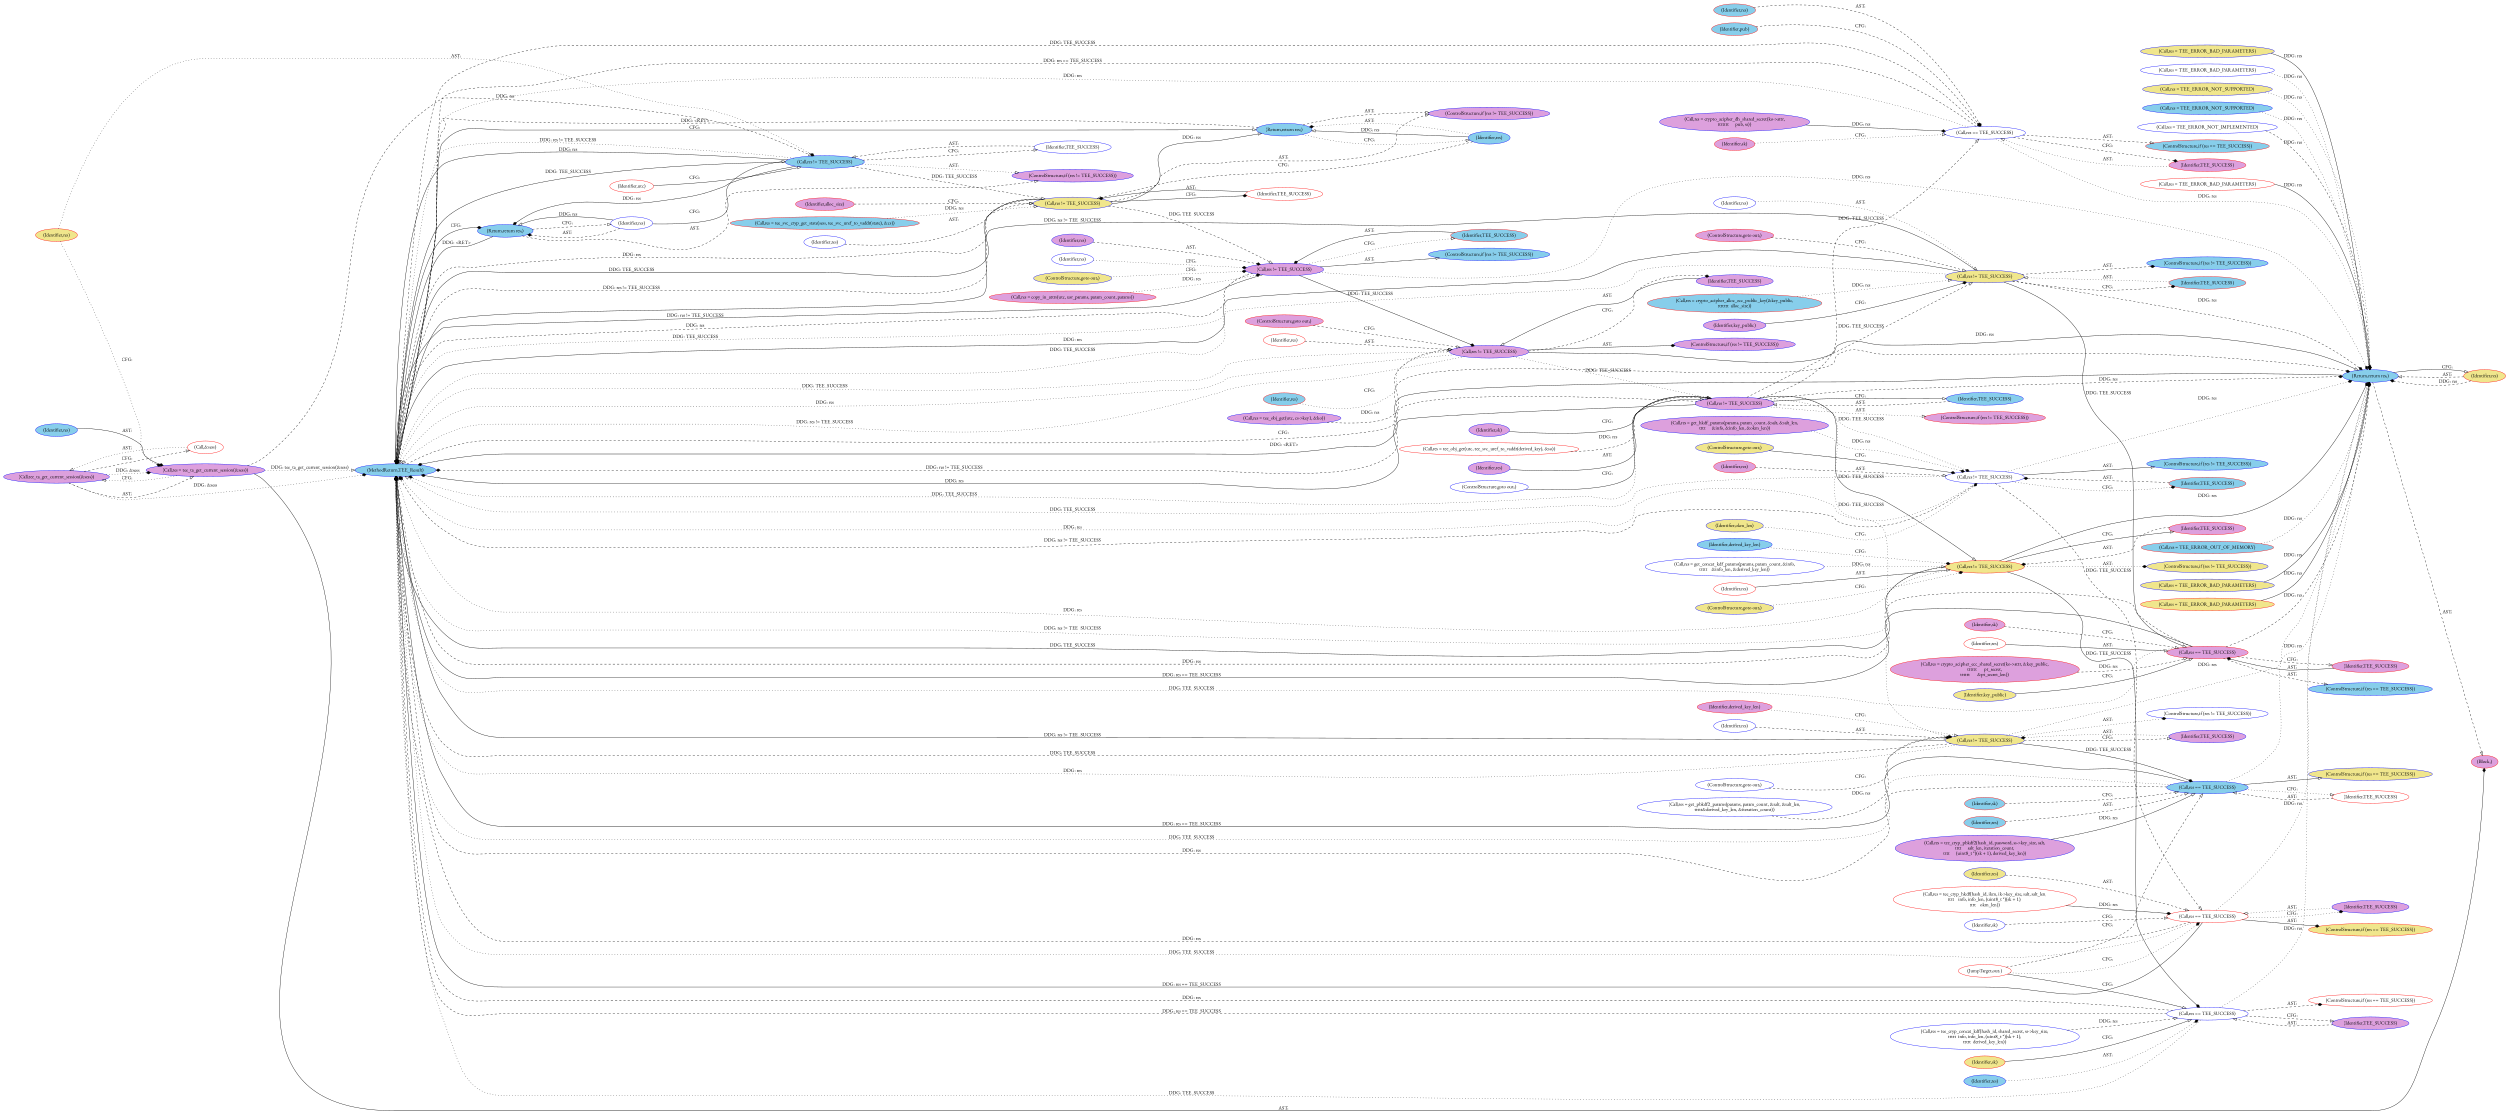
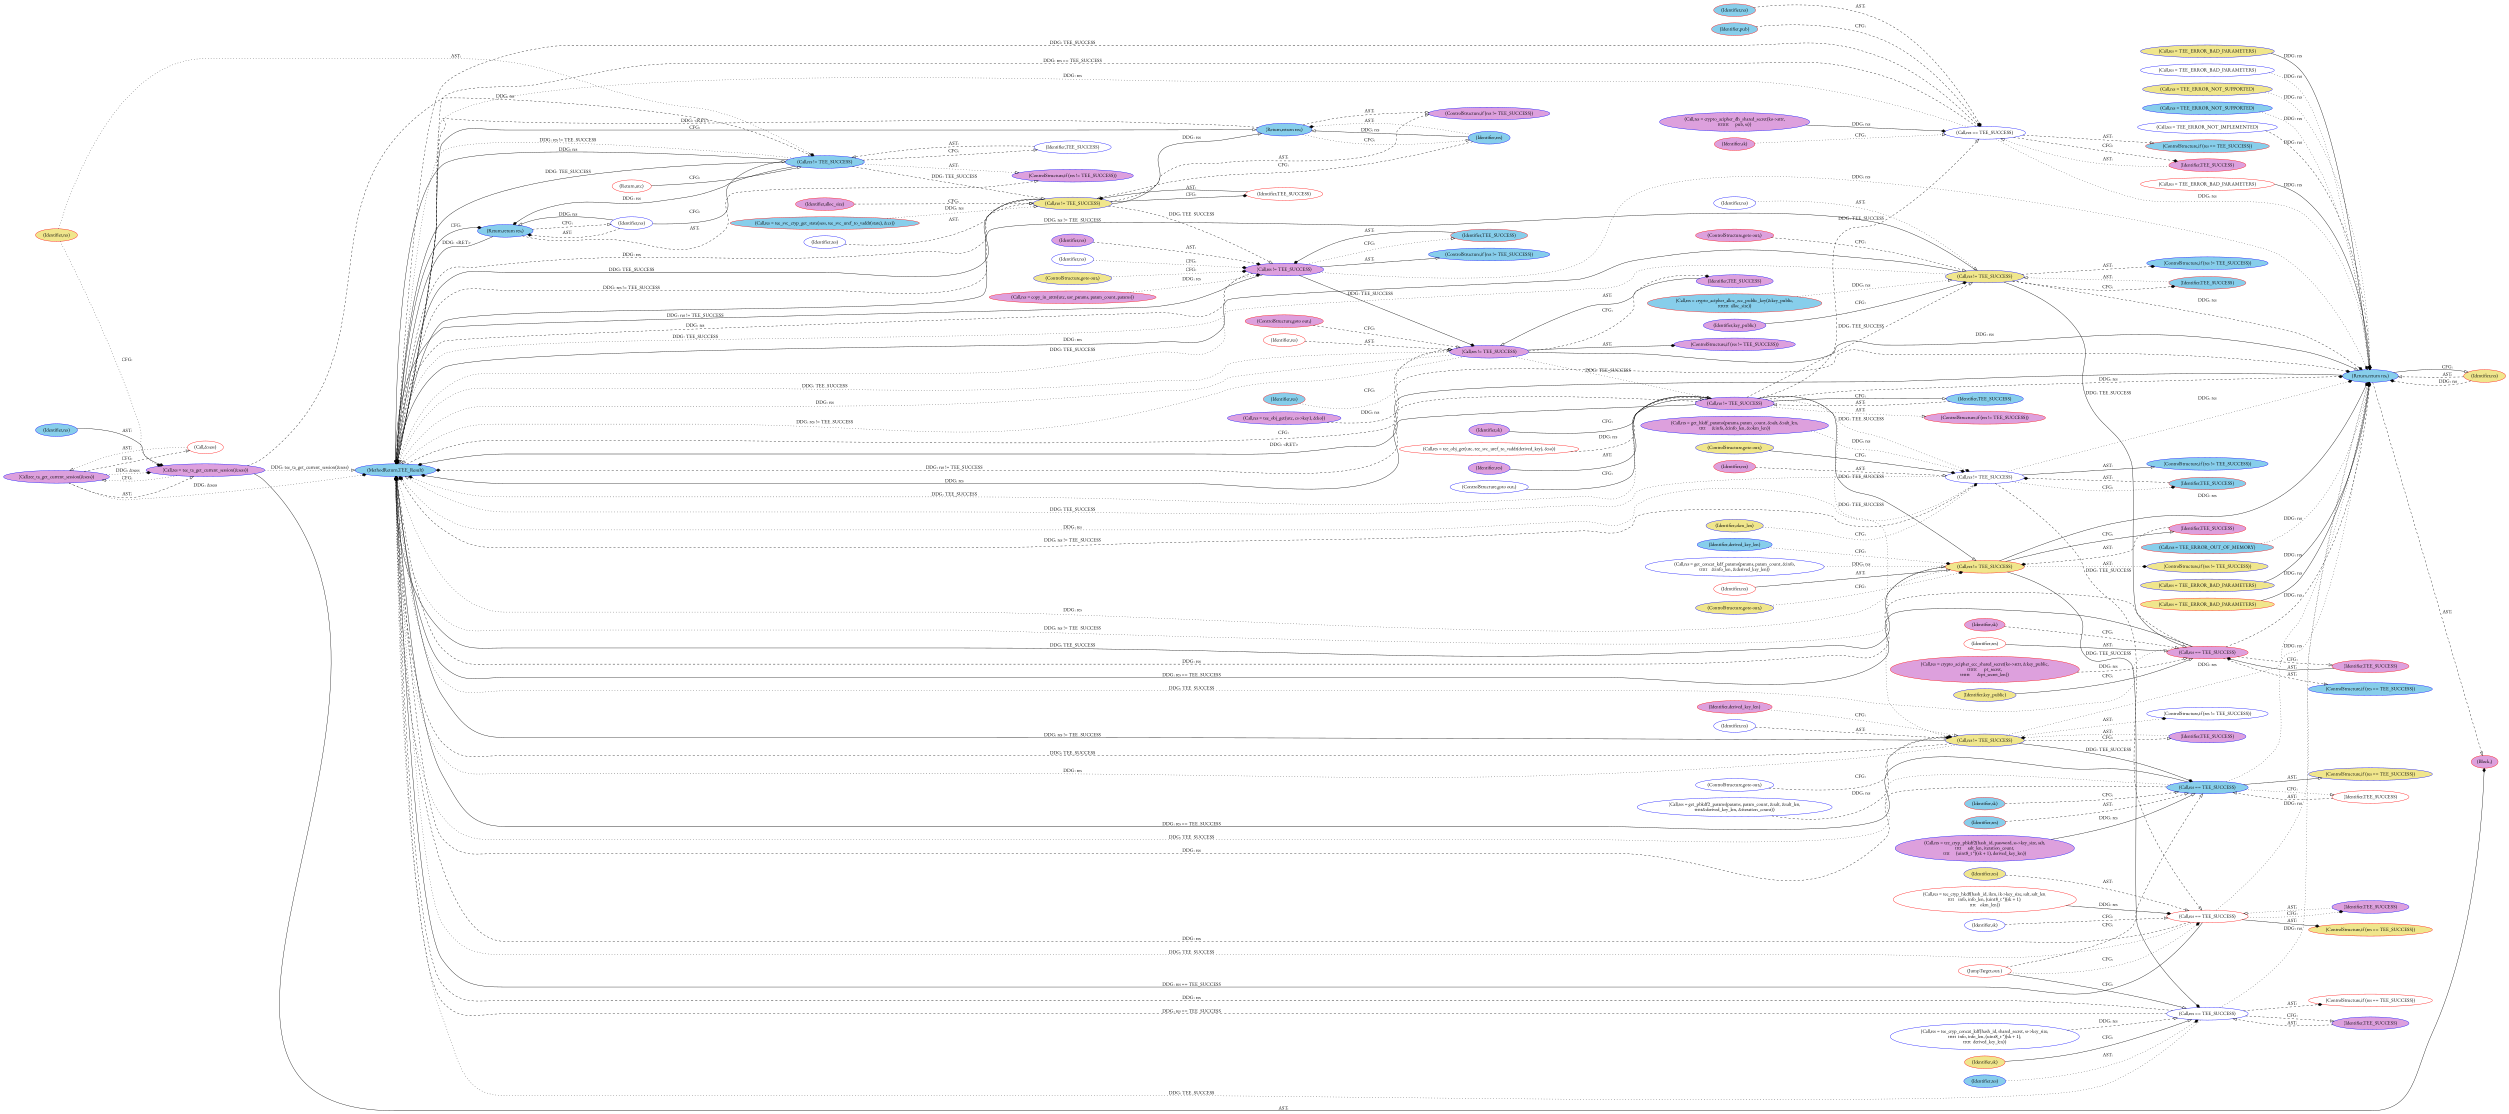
node "(Identifier,utc)": label "(Identifier,utc)" -> "(Return,utc)"
